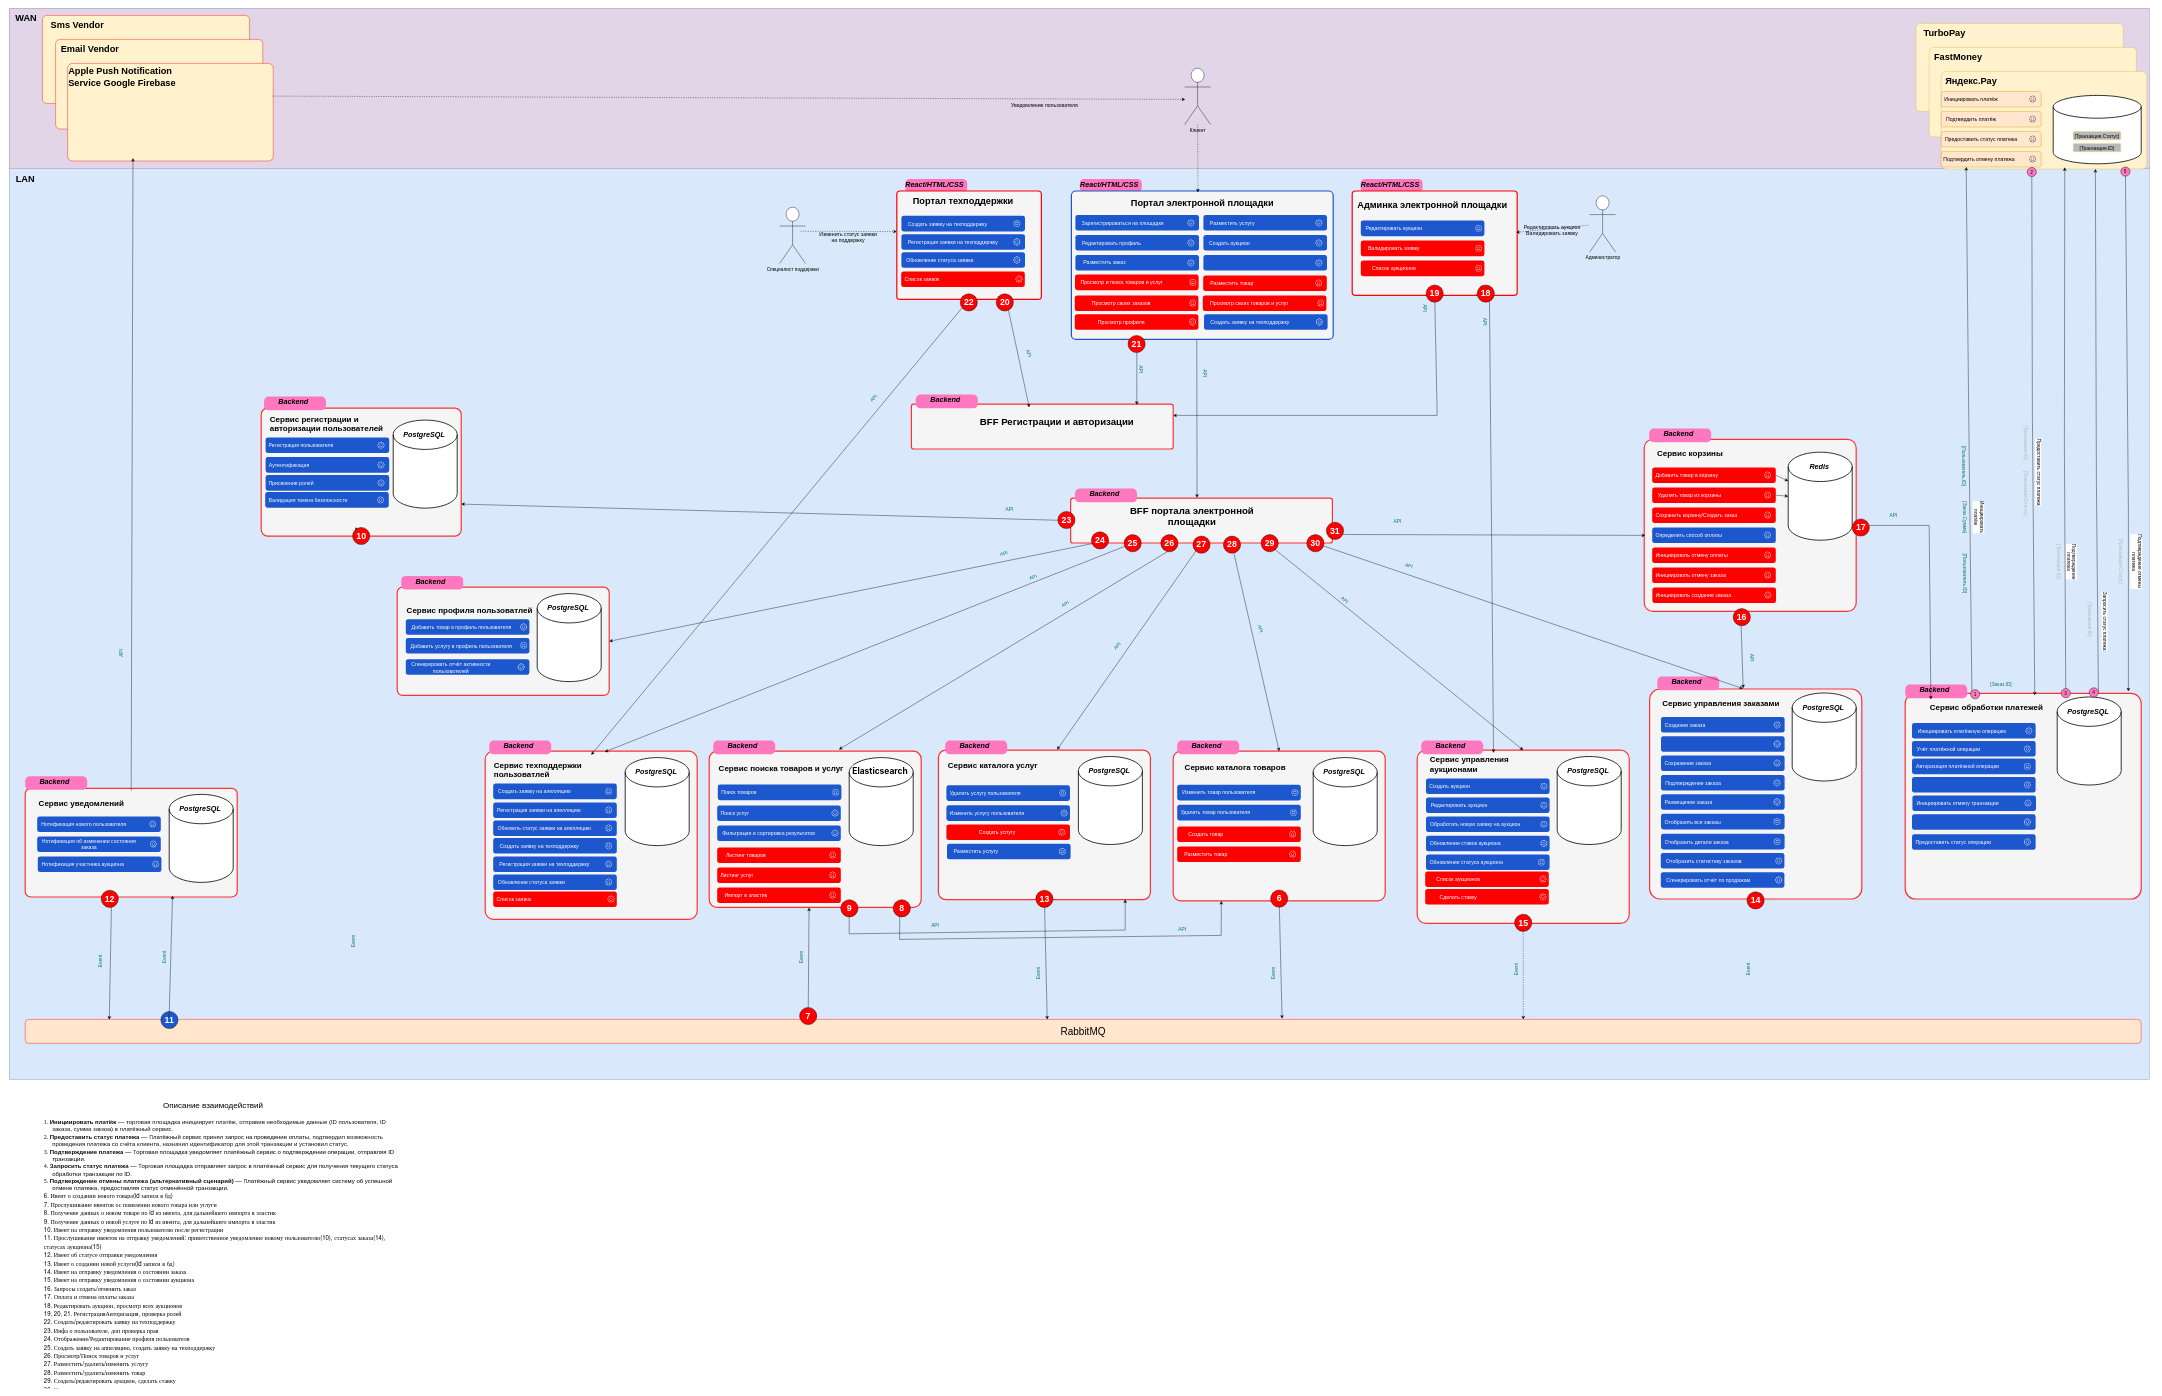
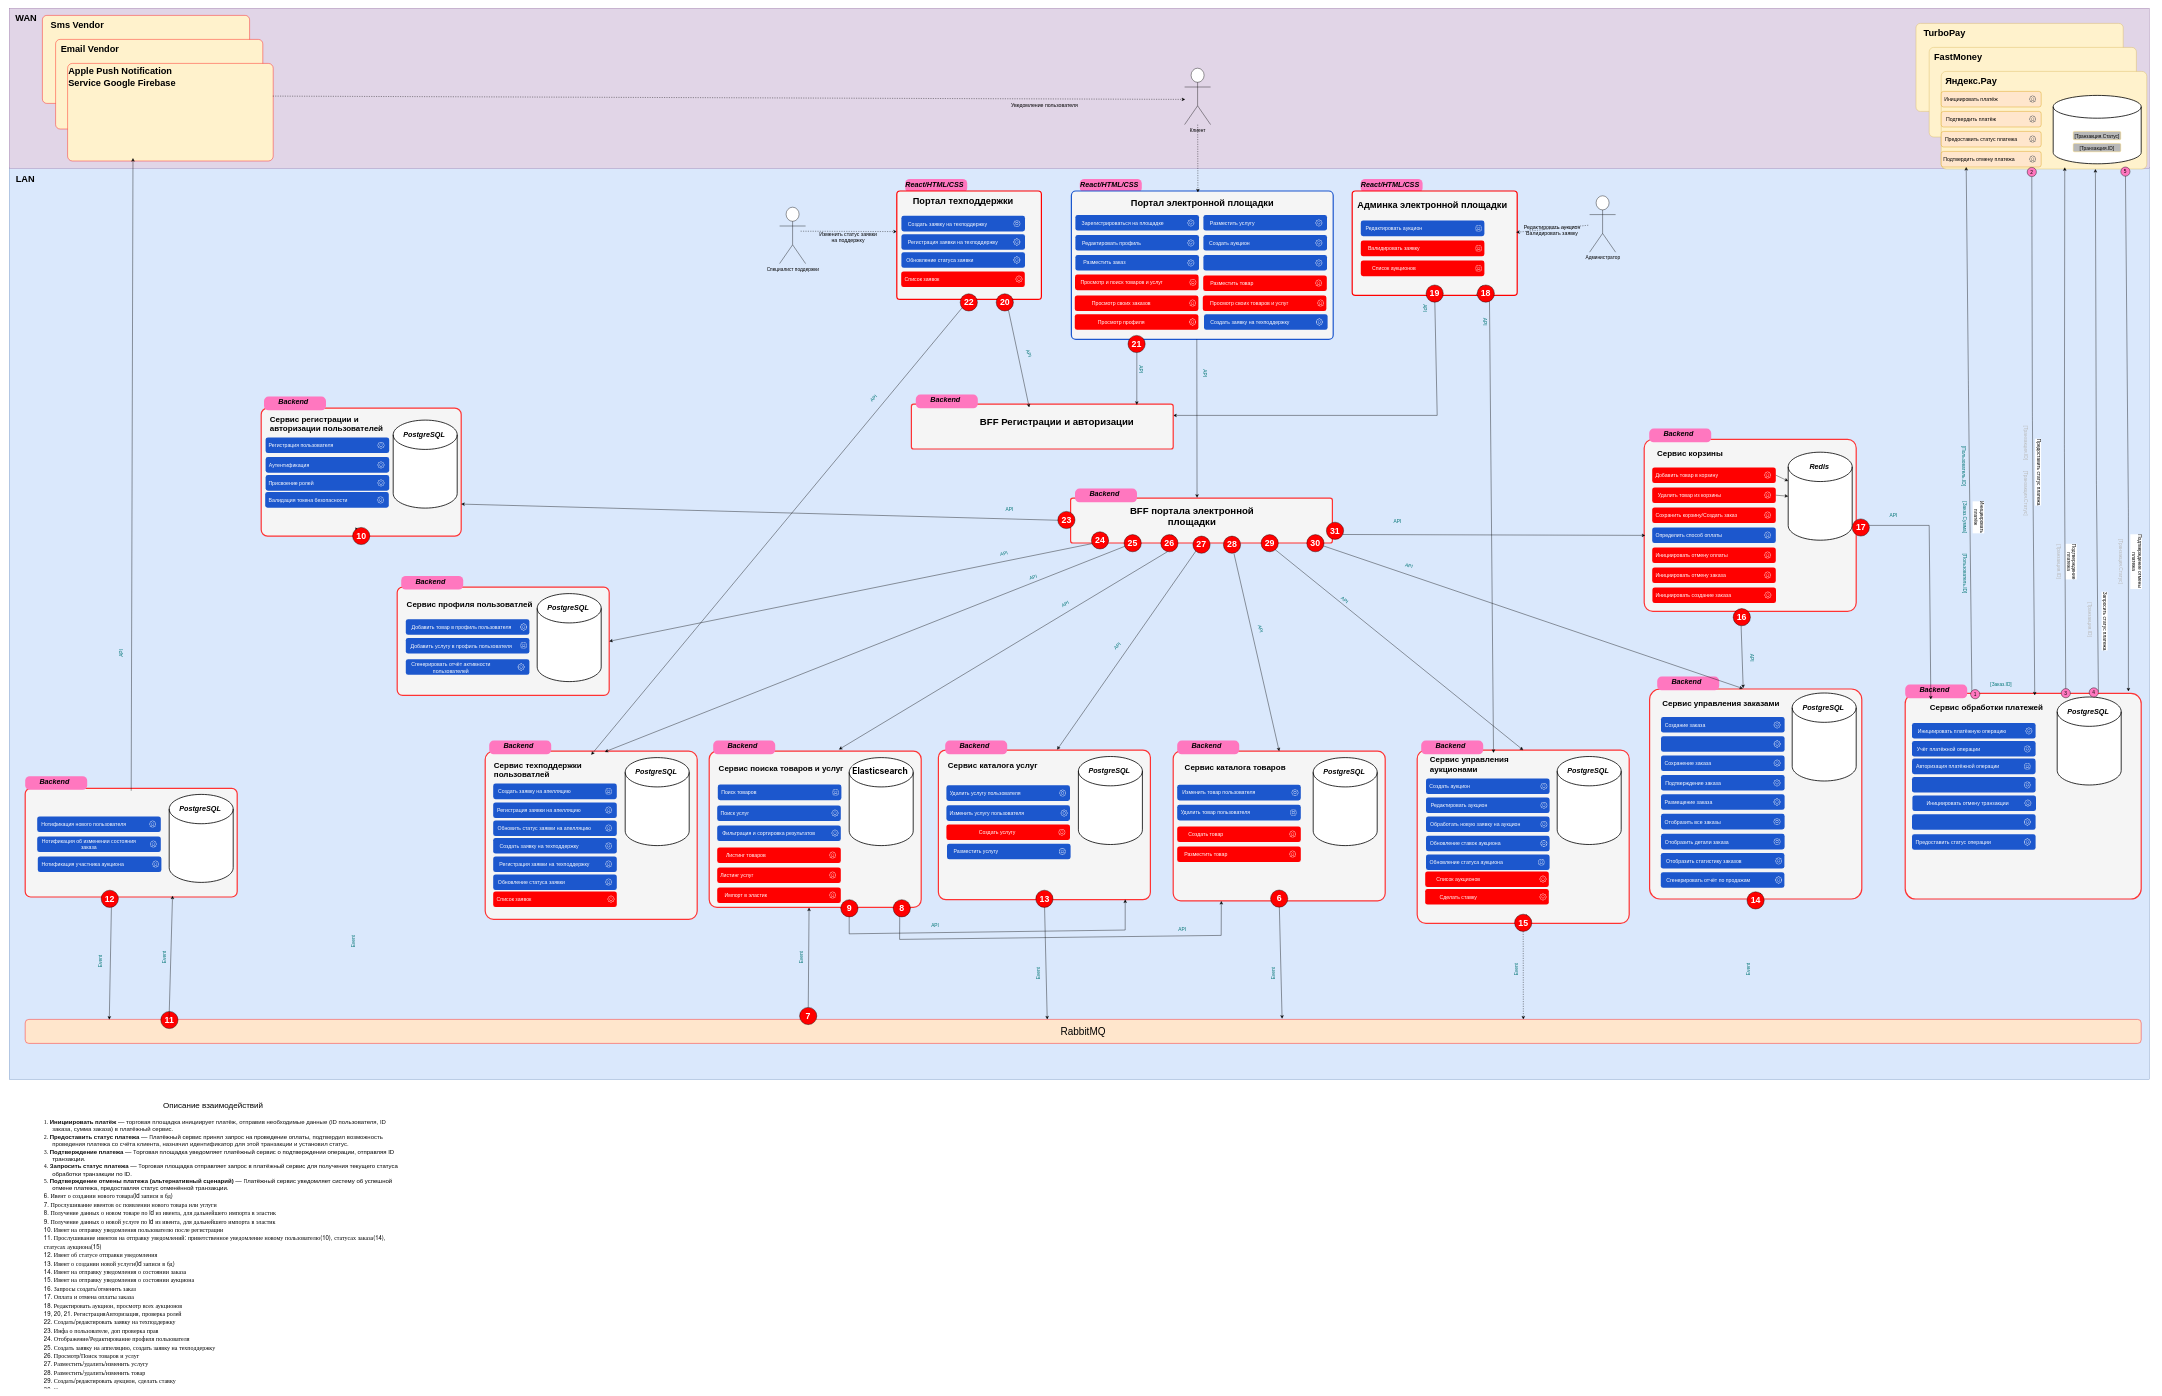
node "Сервис профиля пользоватлей": moved (469, 610) -> (469, 604)
node "Сервис уведомлений": removed
node "Инициировать отмену транзакции": moved (1958, 803) -> (1968, 803)
node "11": fillcolor #1c57cd -> #ff0000
